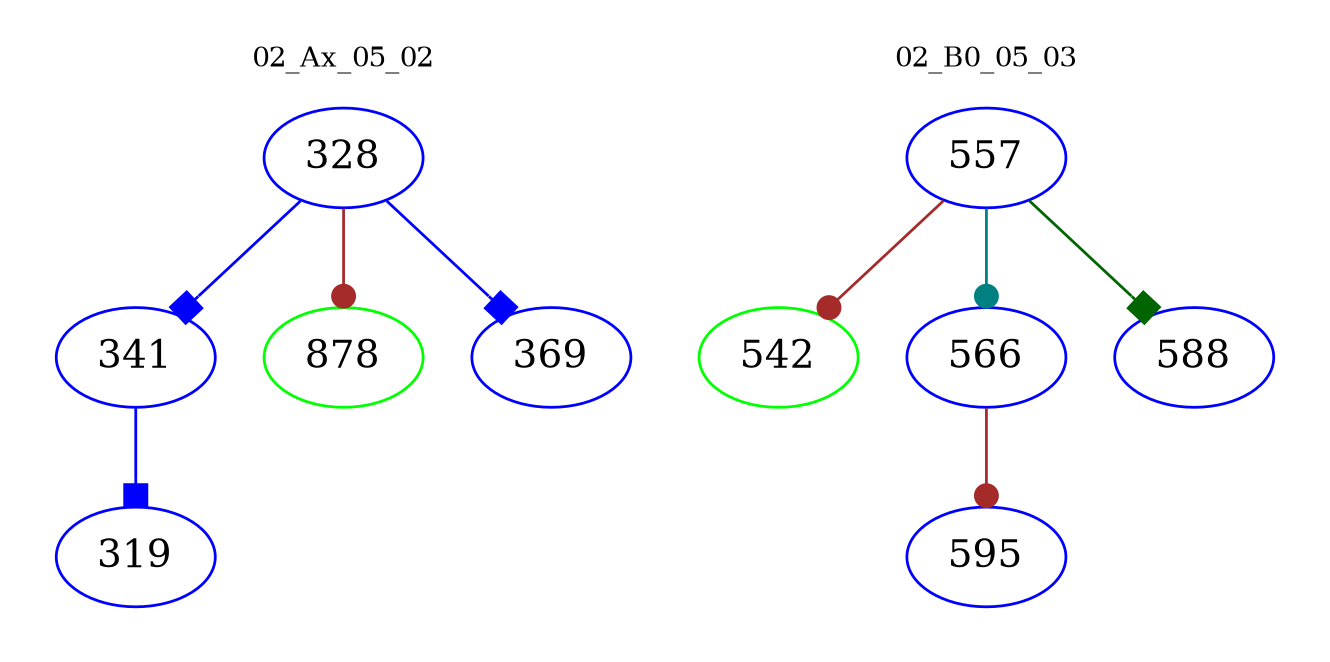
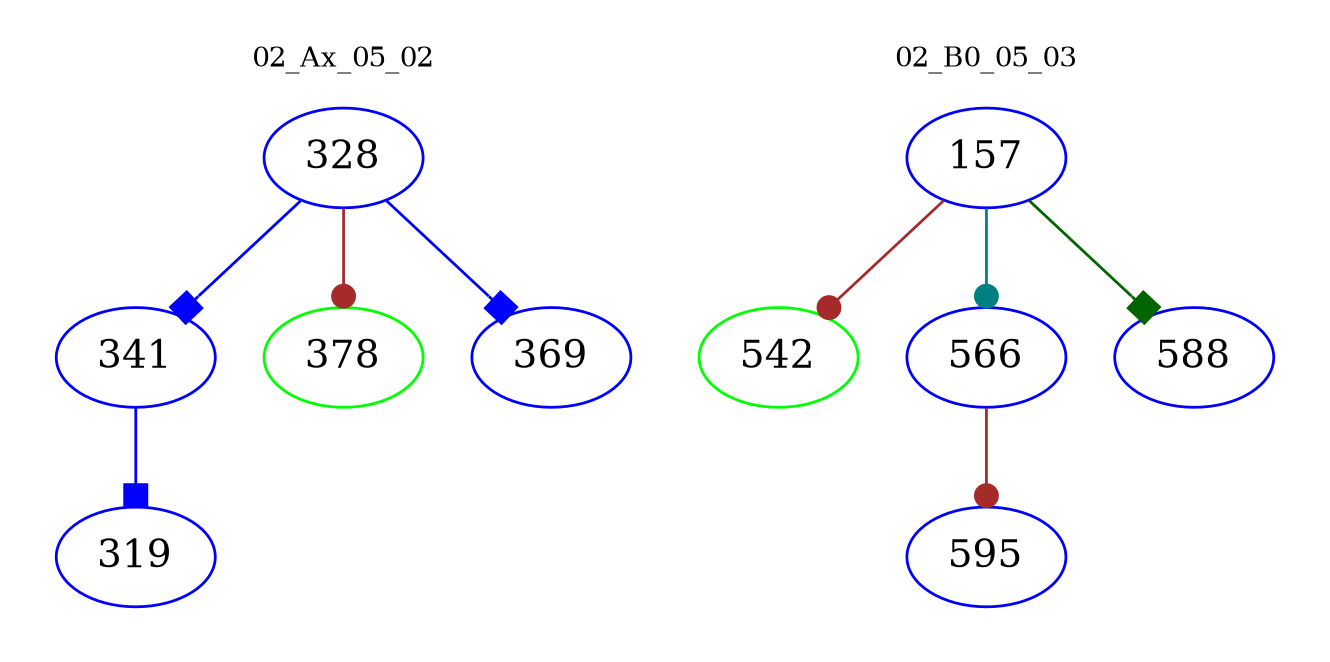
node "557": label "557" -> "157"
node "878": label "878" -> "378"
